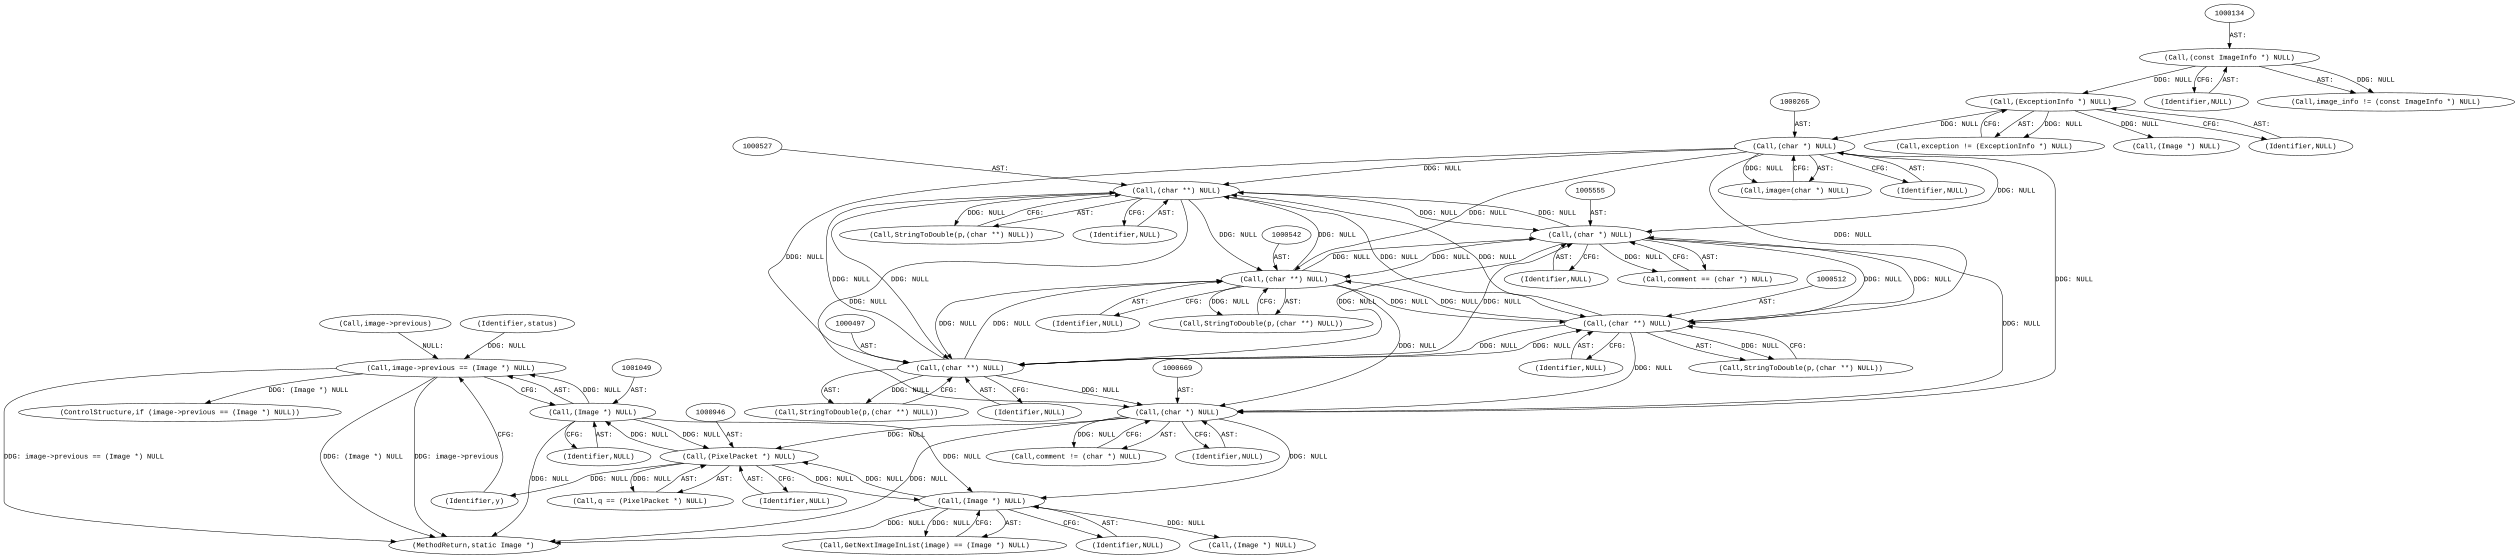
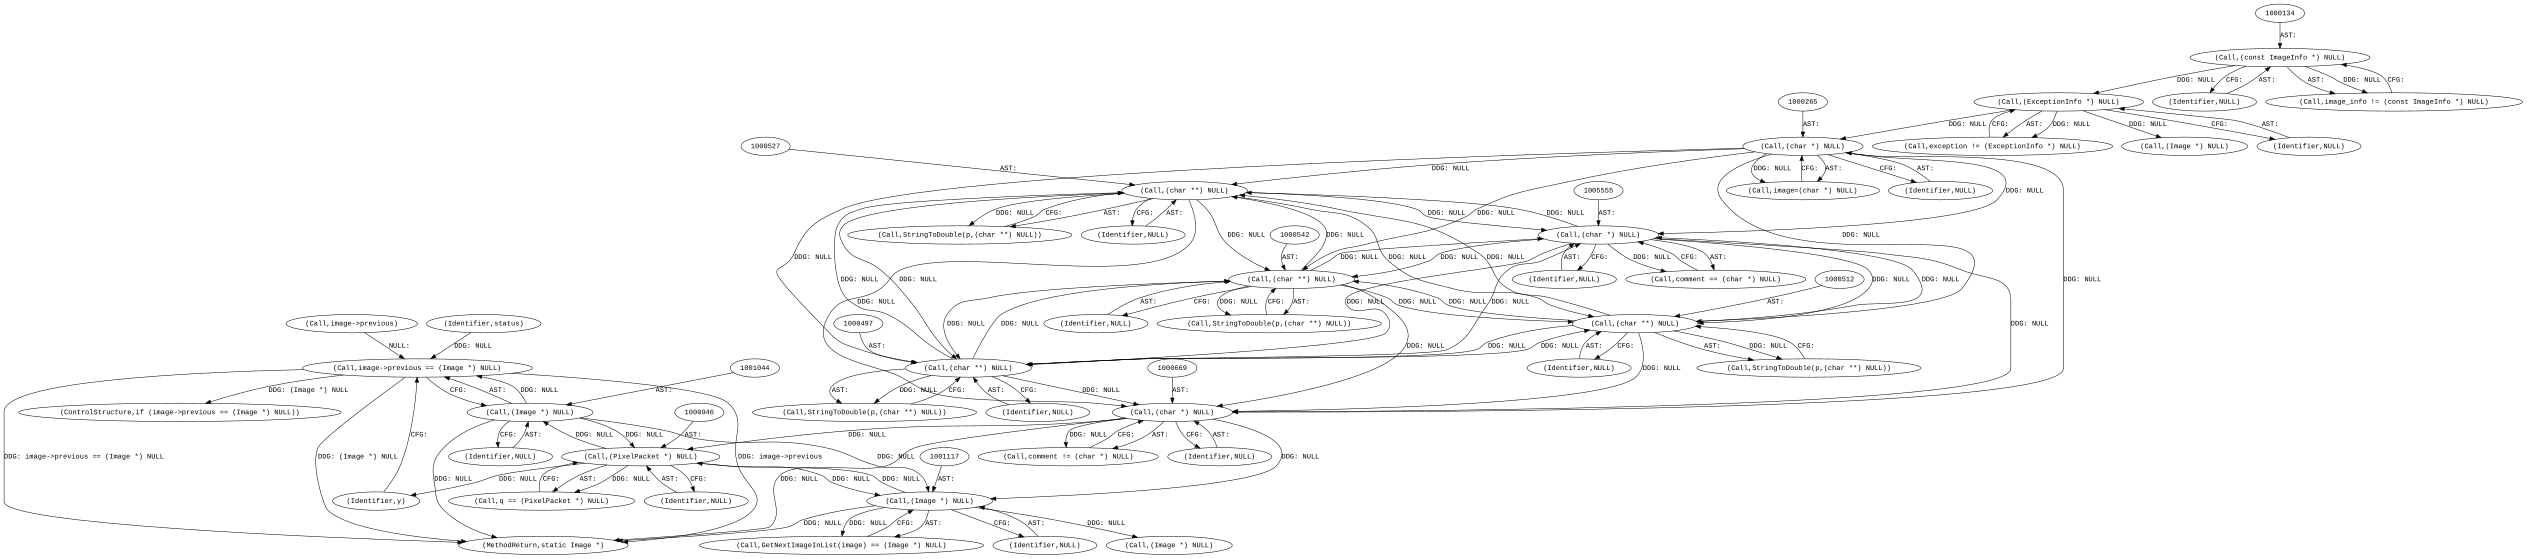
edge "(Call,image_info != (const ImageInfo *) NULL)" -> "(Call,(const ImageInfo *) NULL)": added, label "CFG:"
node "1001049": label "1001049" -> "1001044"
node "1001117": added
edge "(Call,q == (PixelPacket *) NULL)" -> "(Call,(PixelPacket *) NULL)": label "AST: " -> "CFG: "
